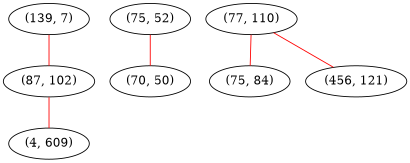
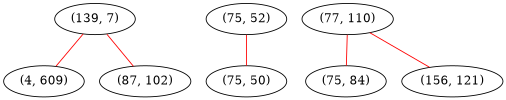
node "(70, 50)": label "(70, 50)" -> "(75, 50)"
node "(456, 121)": label "(456, 121)" -> "(156, 121)"
edge "(87, 102)" -- "(4, 609)": now "(139, 7)" -- "(4, 609)"
